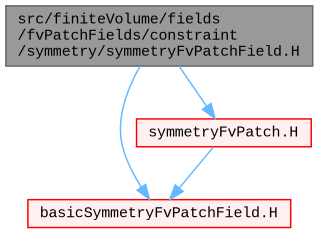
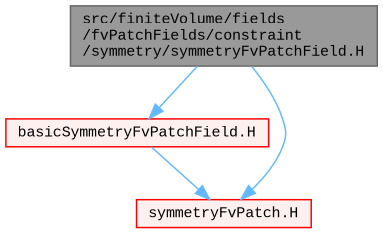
edge "symmetryFvPatch.H" -> "basicSymmetryFvPatchField.H": reversed
